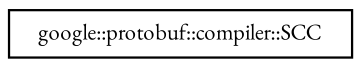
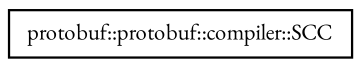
node "google::protobuf::compiler::SCC": label "google::protobuf::compiler::SCC" -> "protobuf::protobuf::compiler::SCC"
